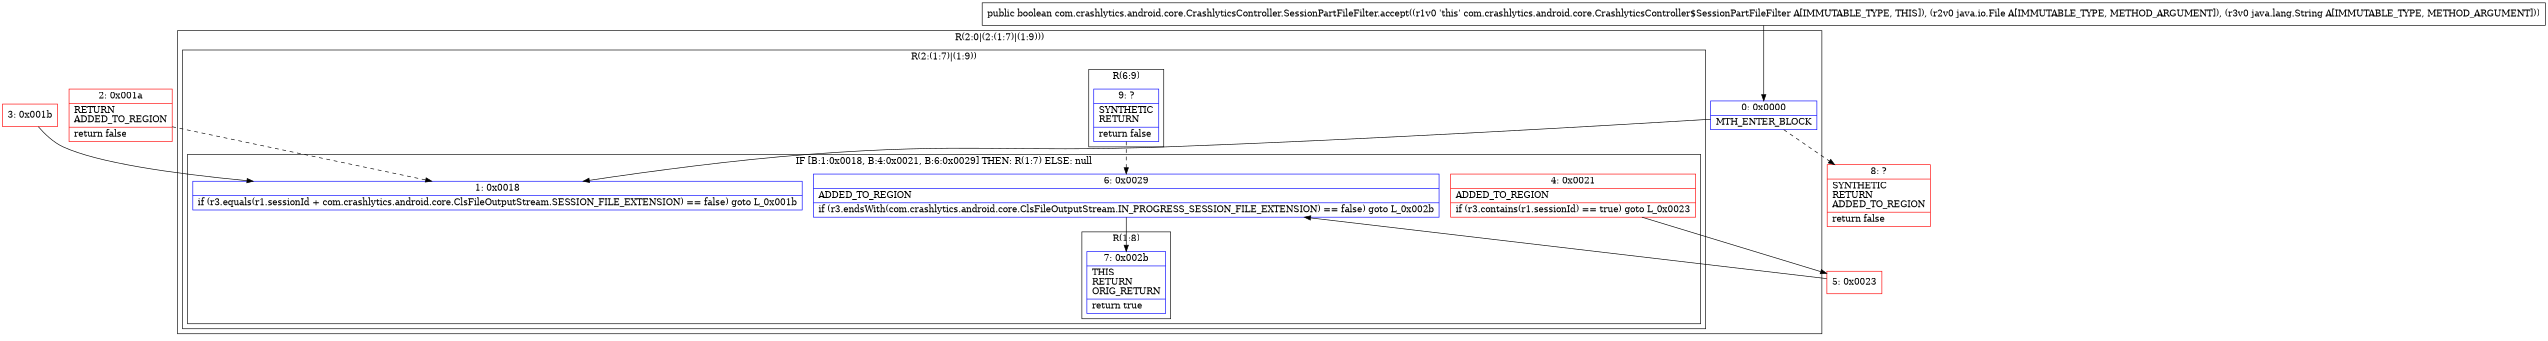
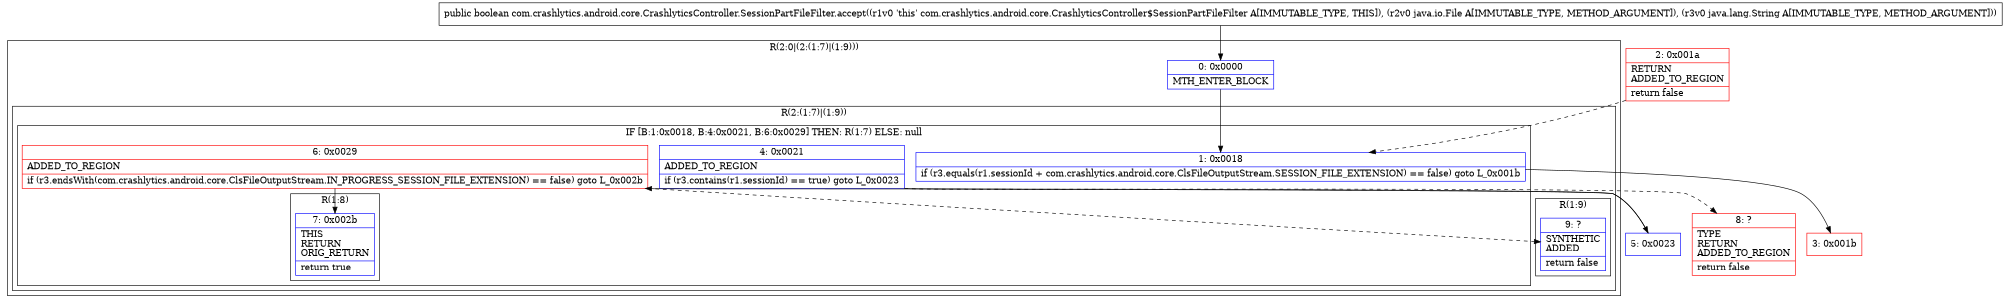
cluster "R(6:9)": label "R(6:9)" -> "R(1:9)"
node "9: ?": text "RETURN" -> "ADDED"
edge "0: 0x0000" -> "8: ?": now "4: 0x0021" -> "8: ?"
edge "9: ?" -> "6: 0x0029": reversed
edge "3: 0x001b" -> "1: 0x0018": reversed
node "8: ?": text "SYNTHETIC" -> "TYPE"
node "6: 0x0029": color blue -> red
node "4: 0x0021": color red -> blue
node "5: 0x0023": color red -> blue
